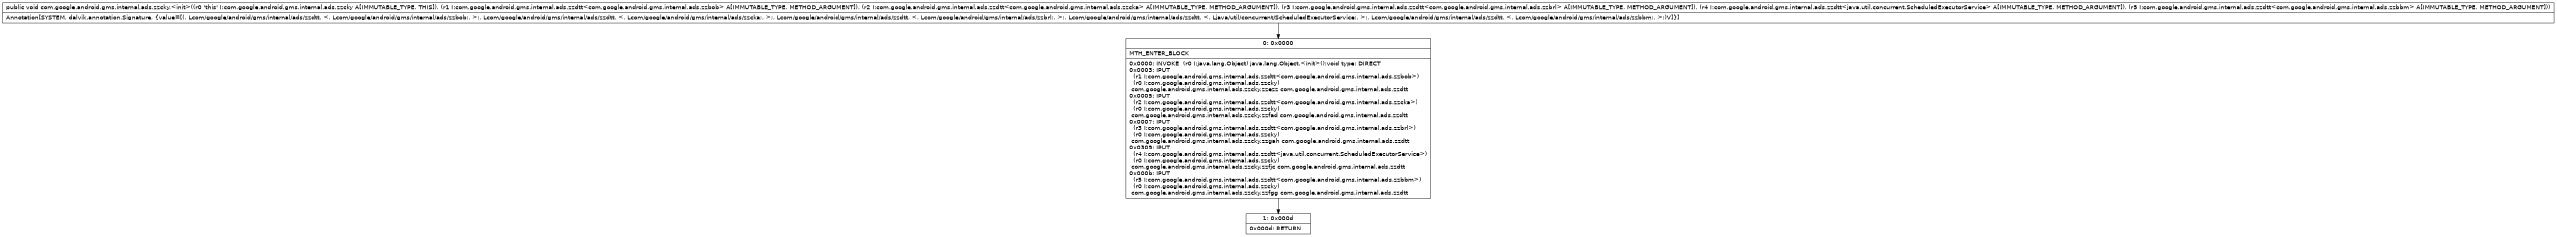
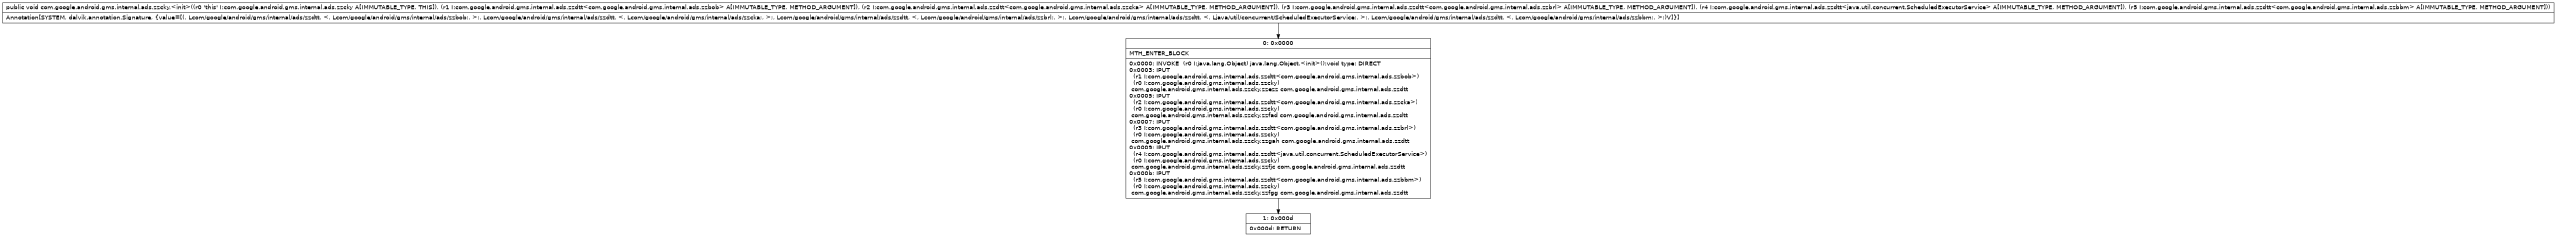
node "0: 0x0000": text "0x0309: IPUT" -> "0x0009: IPUT"
